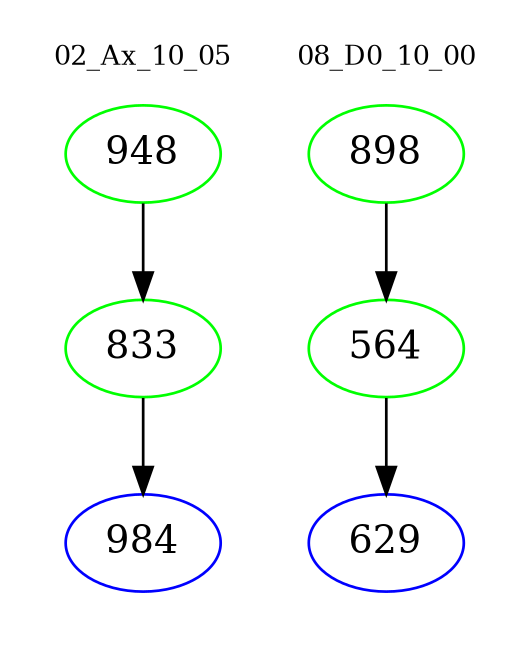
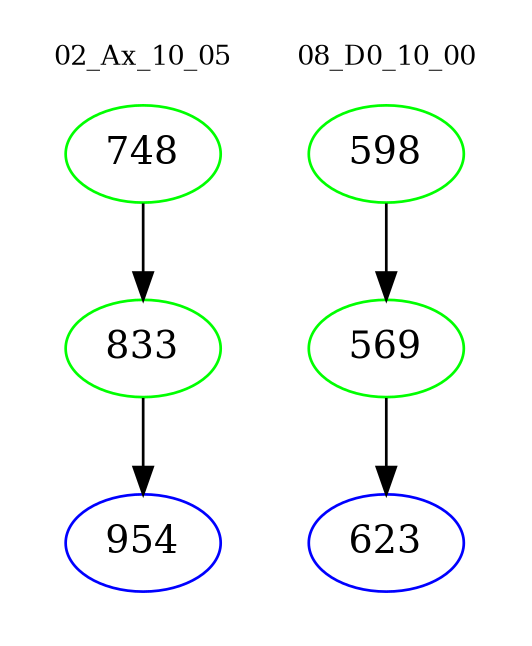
node "948": label "948" -> "748"
node "898": label "898" -> "598"
node "564": label "564" -> "569"
node "984": label "984" -> "954"
node "629": label "629" -> "623"
